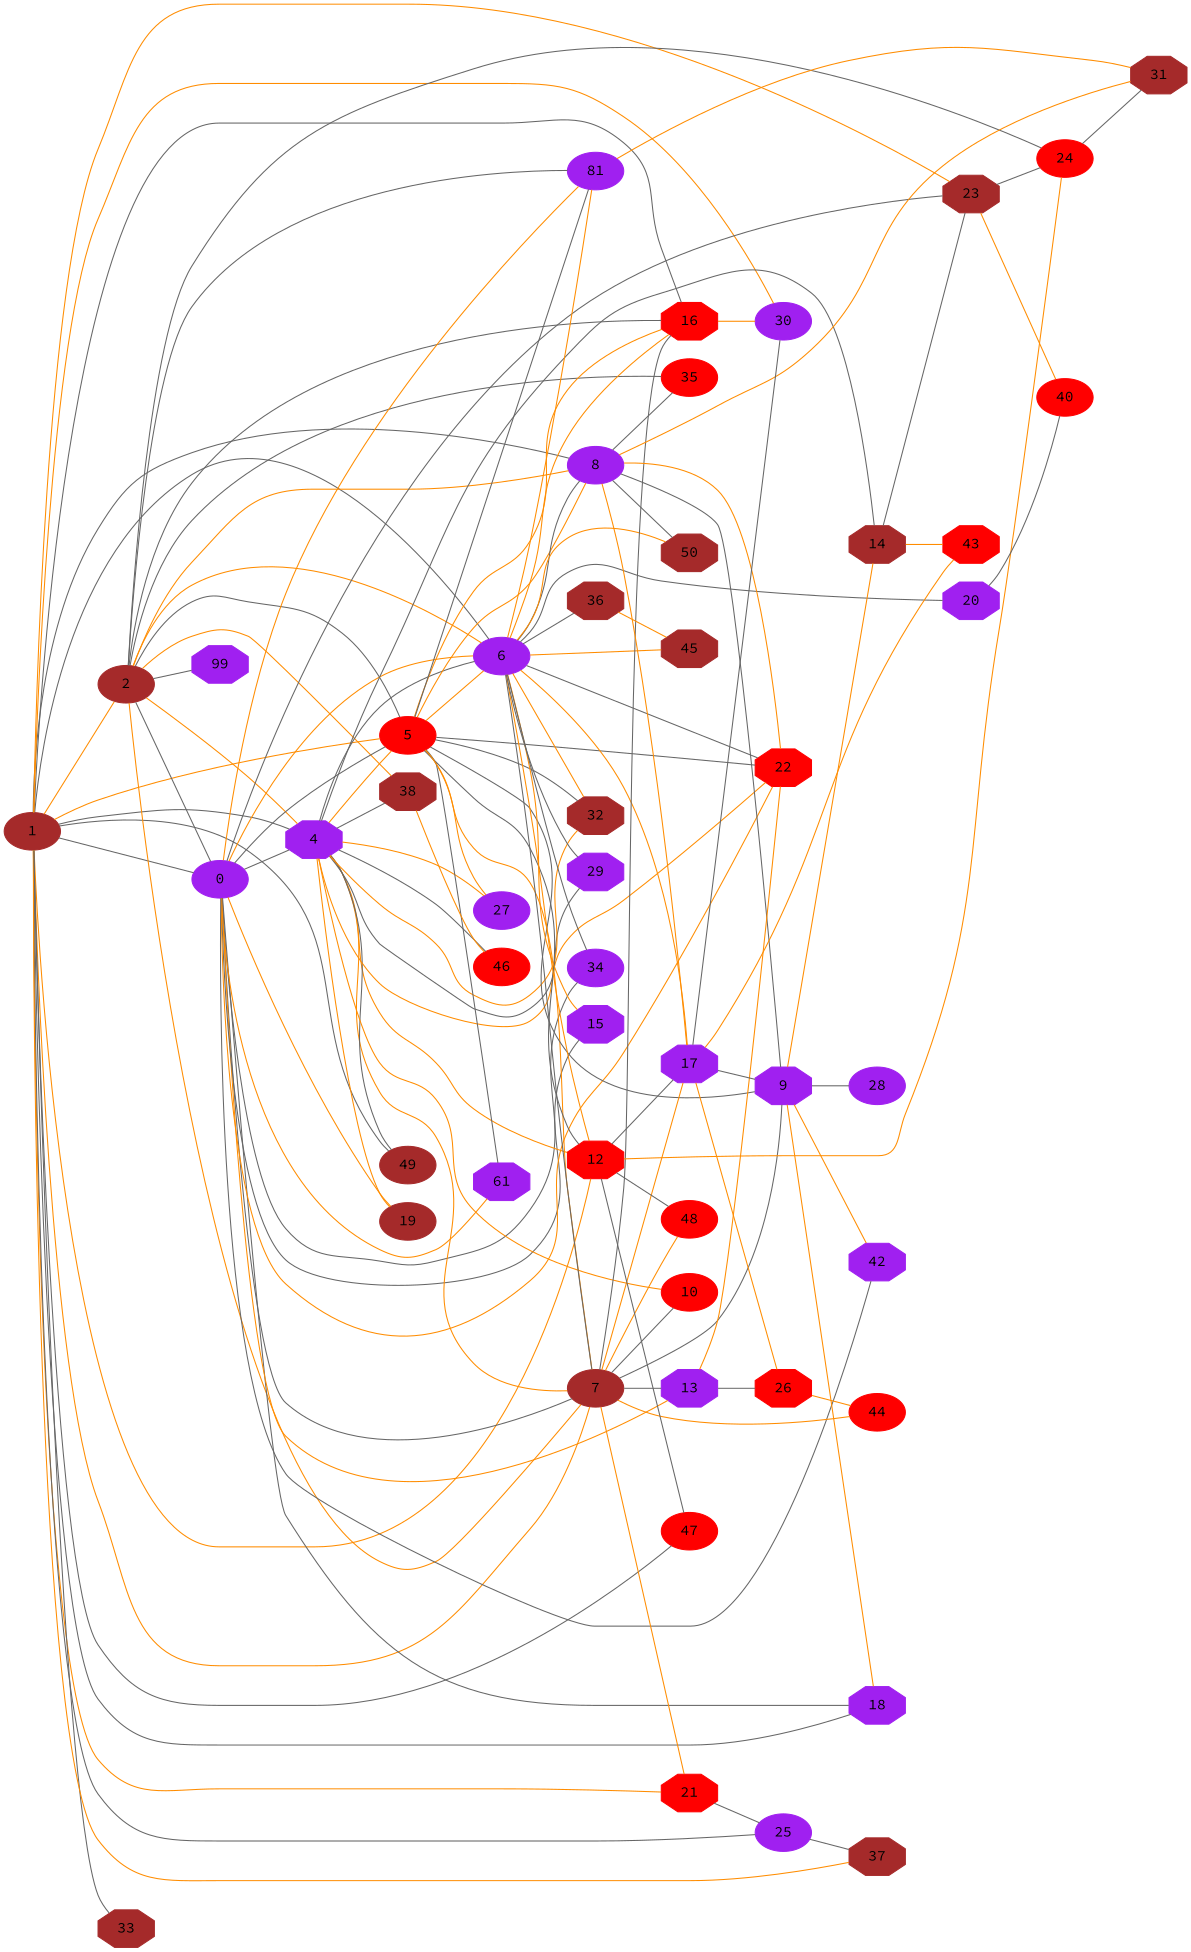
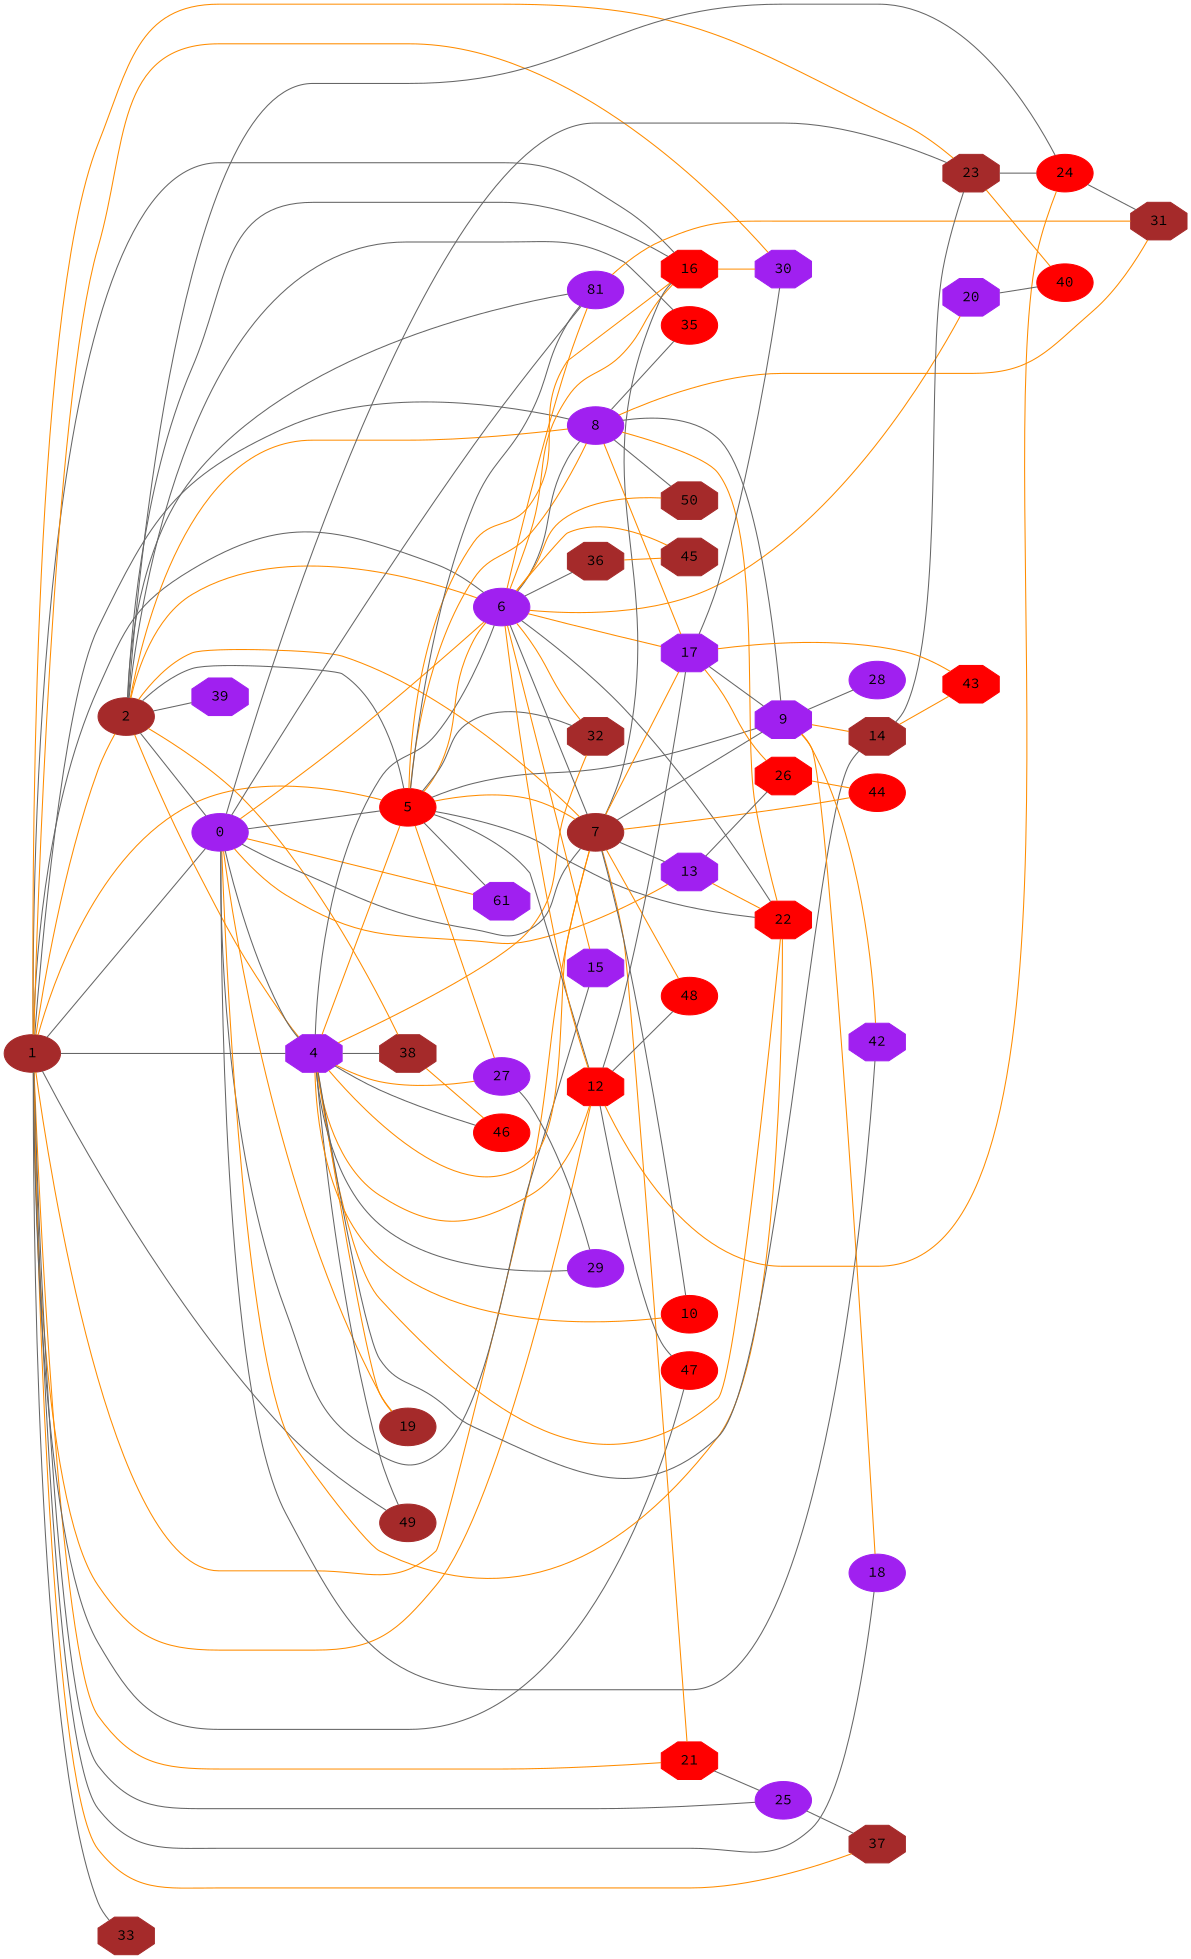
node "30": shape ellipse -> octagon
edge "81" -- "0": color darkorange -> gray40
edge "20" -- "6": color gray40 -> darkorange
node "99": label "99" -> "39"
edge "6" -- "29": now "27" -- "29"
node "29": shape octagon -> ellipse
node "34": removed
edge "0" -- "18": removed
node "18": shape octagon -> ellipse
